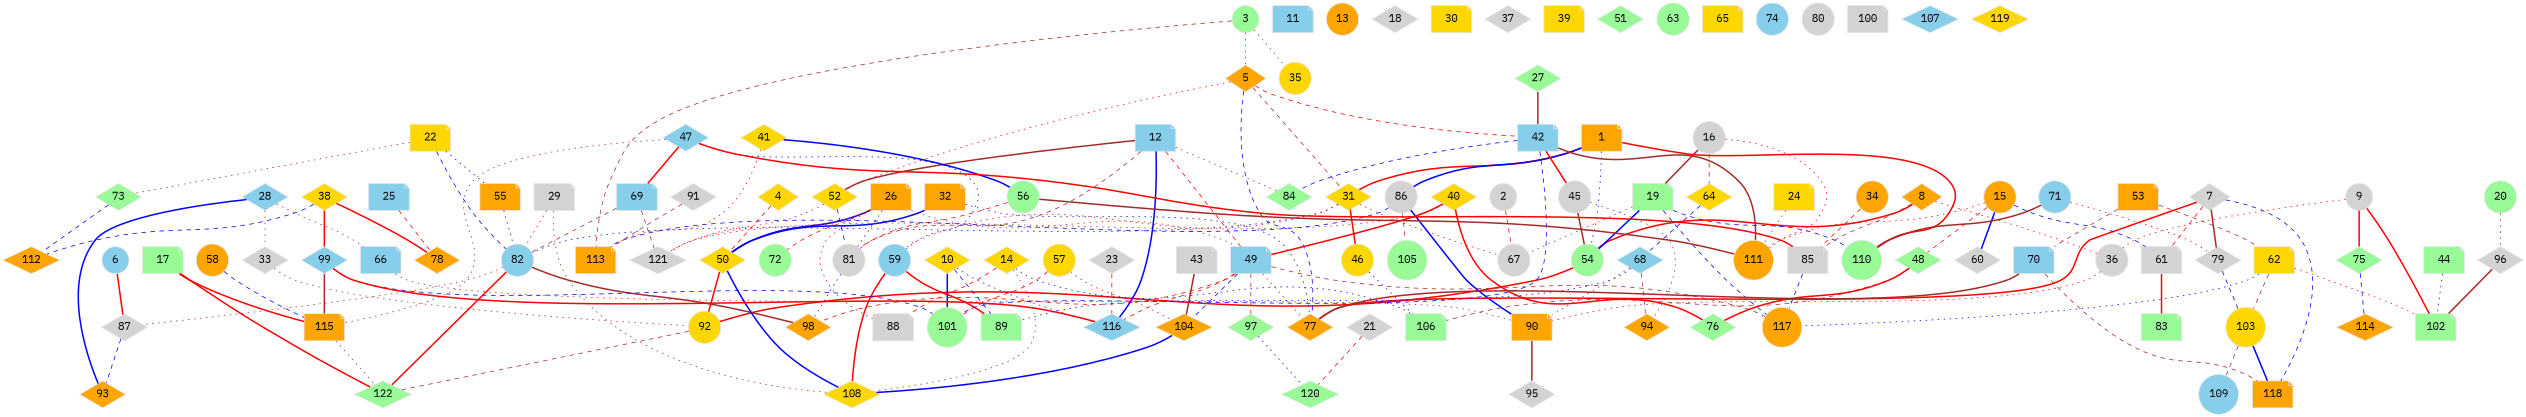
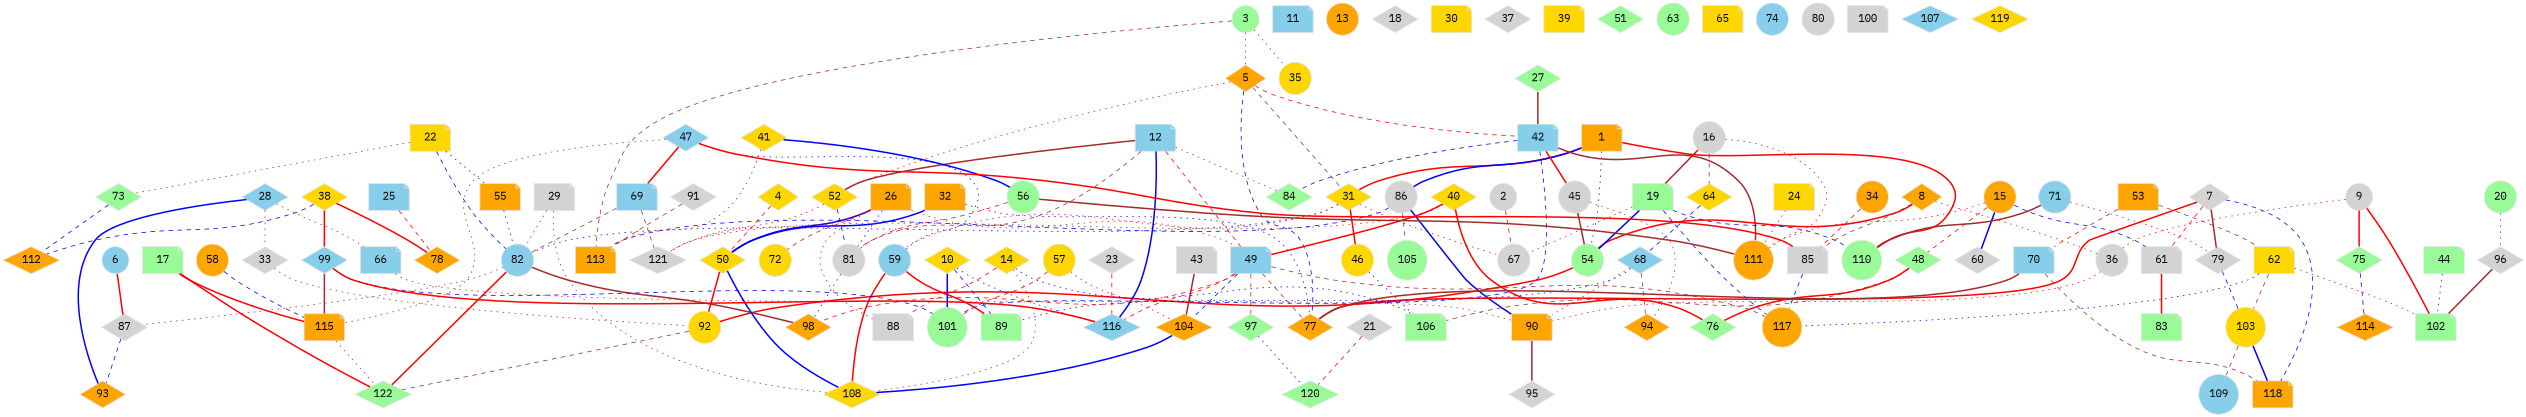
node "72": fillcolor palegreen -> gold
edge "49" -- "77": style dotted -> dashed
